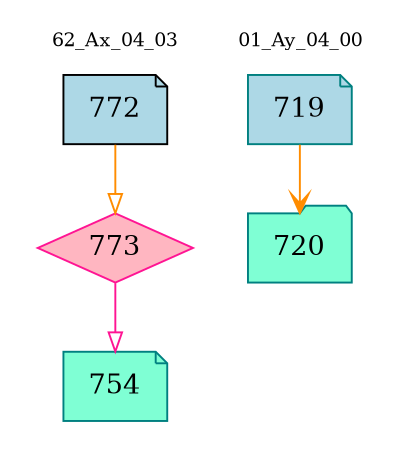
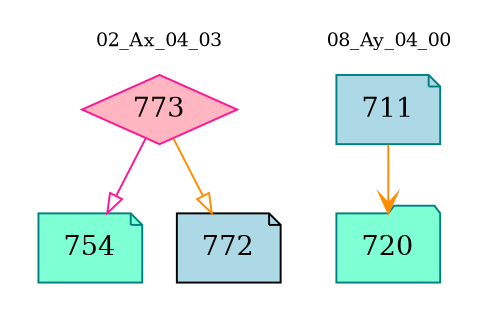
cluster "62_Ax_04_03": label "62_Ax_04_03" -> "02_Ax_04_03"
cluster "01_Ay_04_00": label "01_Ay_04_00" -> "08_Ay_04_00"
node "719": label "719" -> "711"
edge "772" -> "773": reversed
